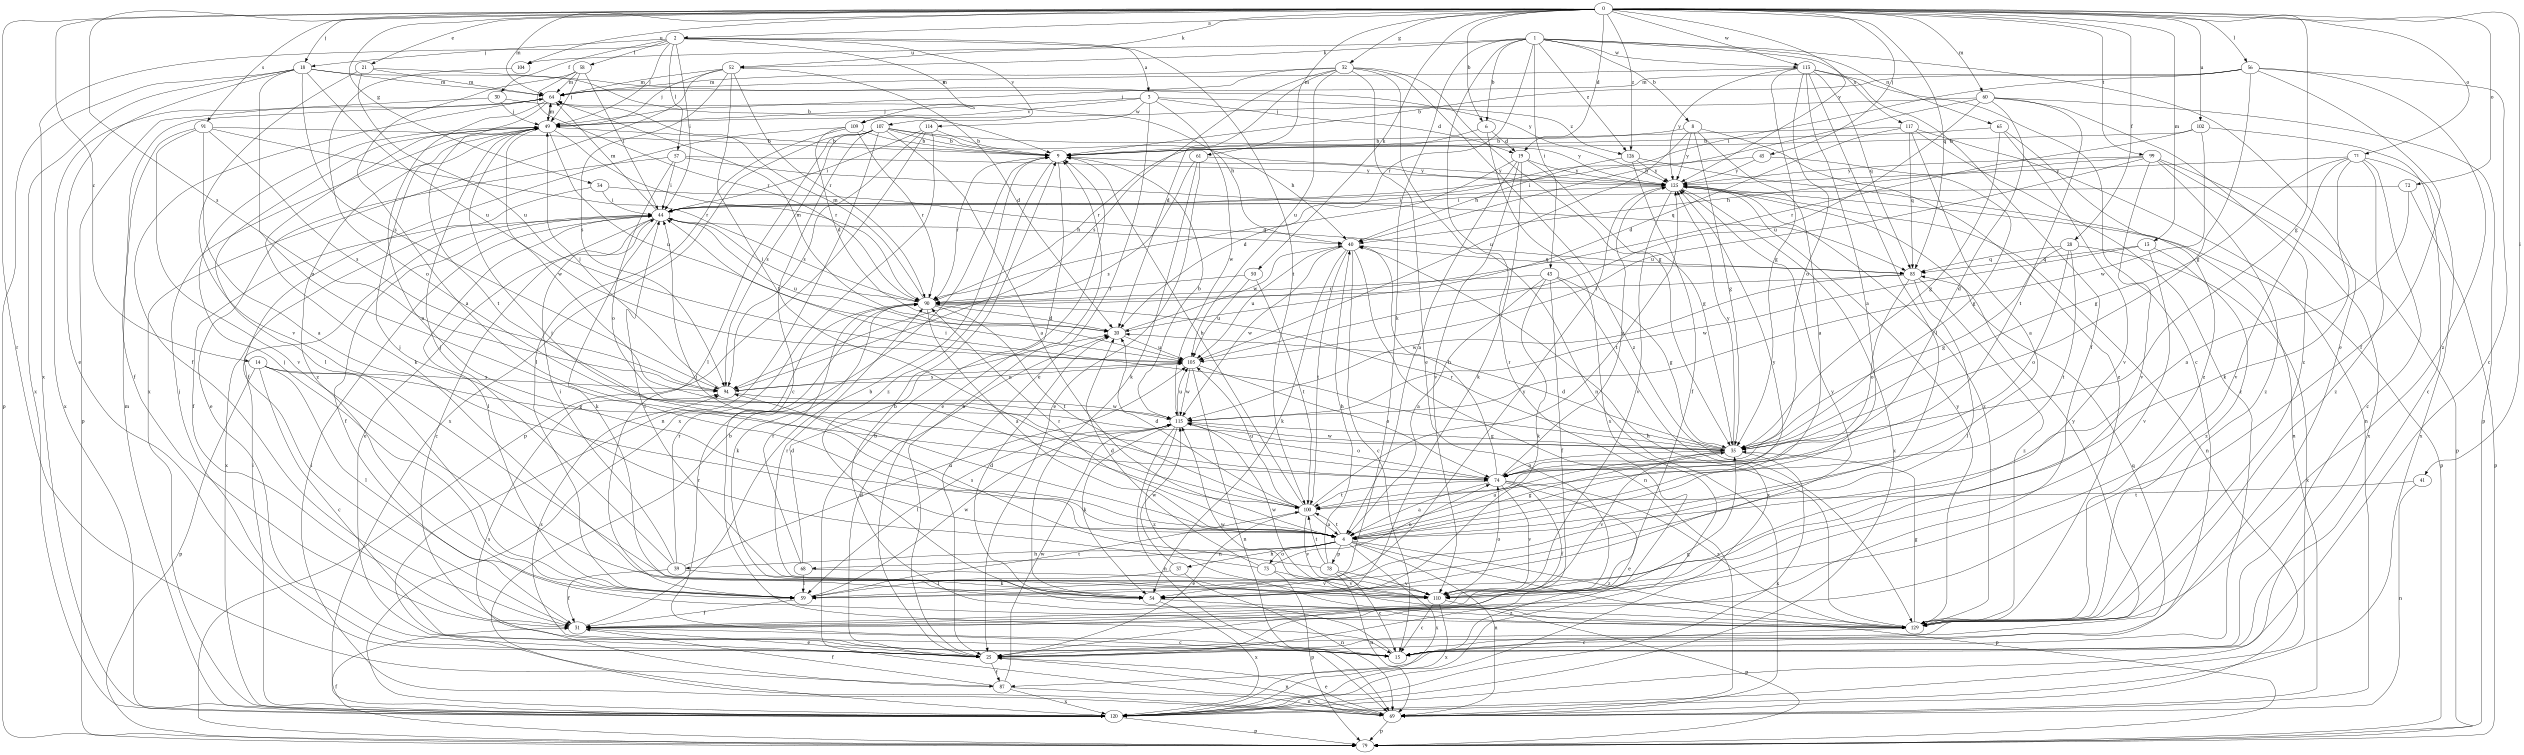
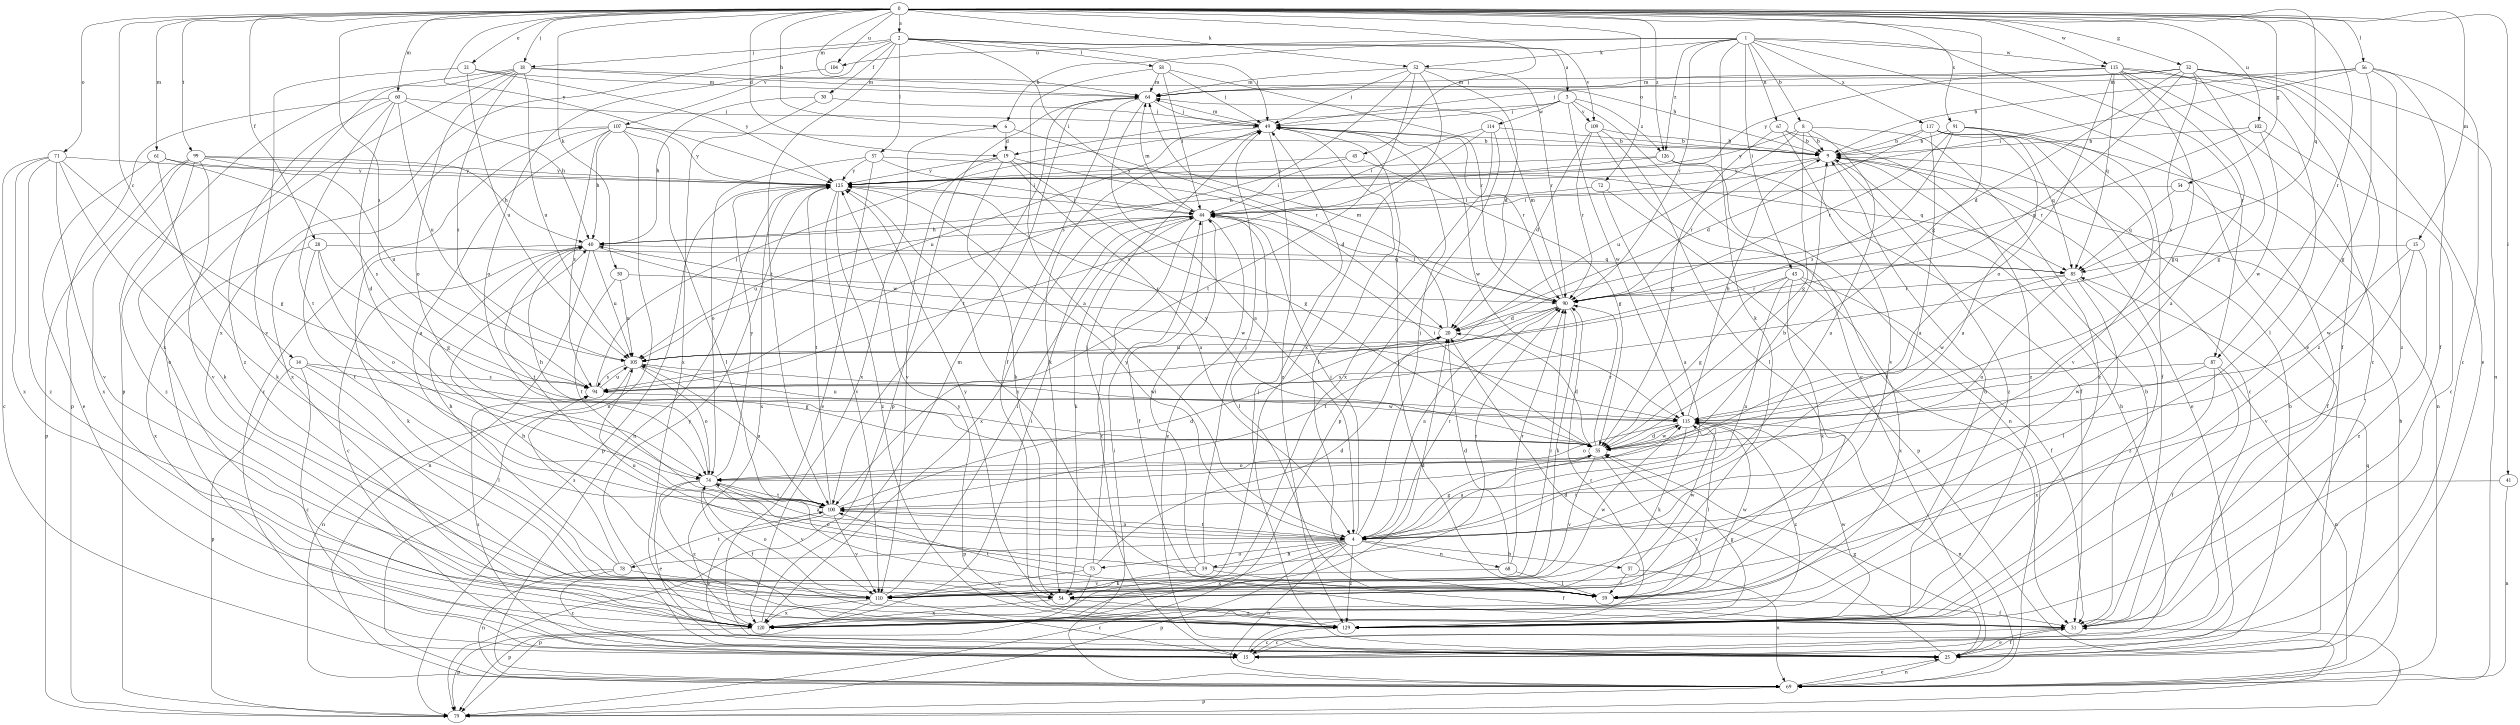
node "65": label "65" -> "67"
edge "115" -> "35": label "g" -> "d"
edge "25" -> "87": now "25" -> "31"
